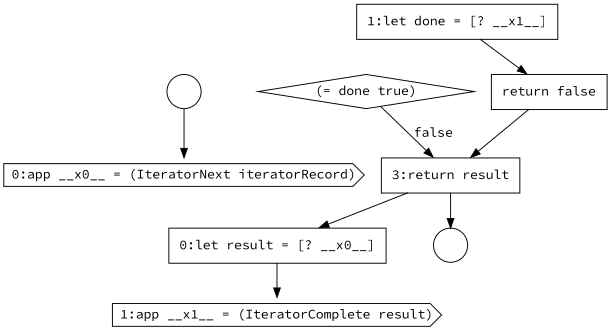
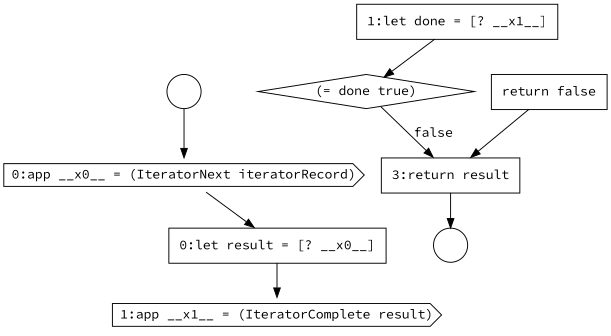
edge "1:let done = [? __x1__]" -> "return false": now "1:let done = [? __x1__]" -> "(= done true)"
edge "3:return result" -> "0:let result = [? __x0__]": now "0:app __x0__ = (IteratorNext iteratorRecord)" -> "0:let result = [? __x0__]"
